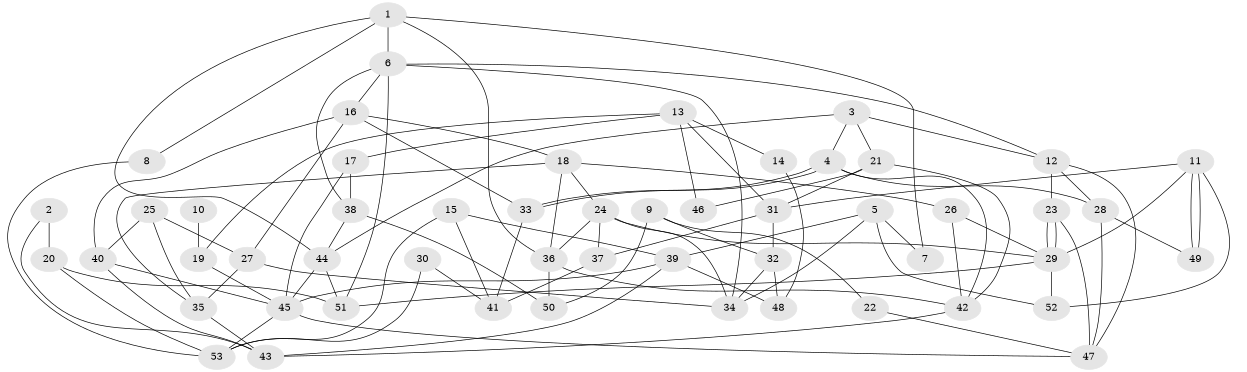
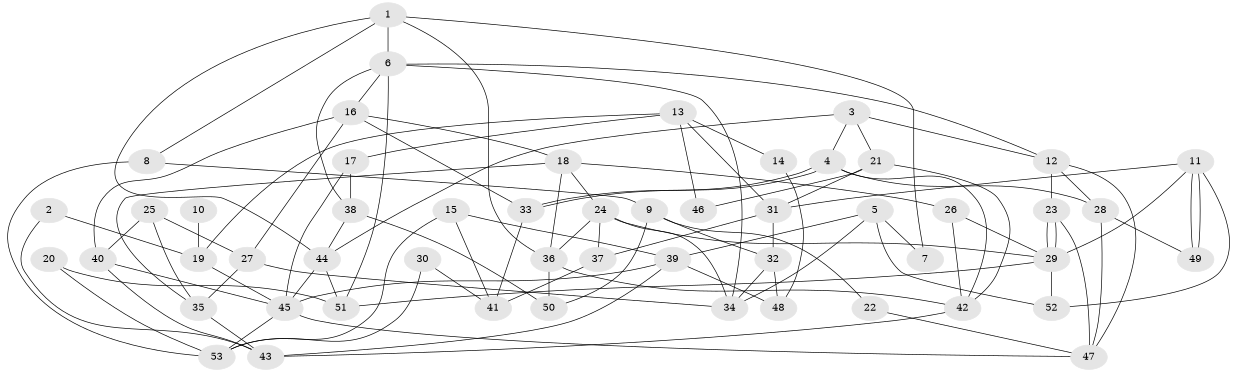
edge "8" -- "9": added
edge "2" -- "20": now "2" -- "19"
